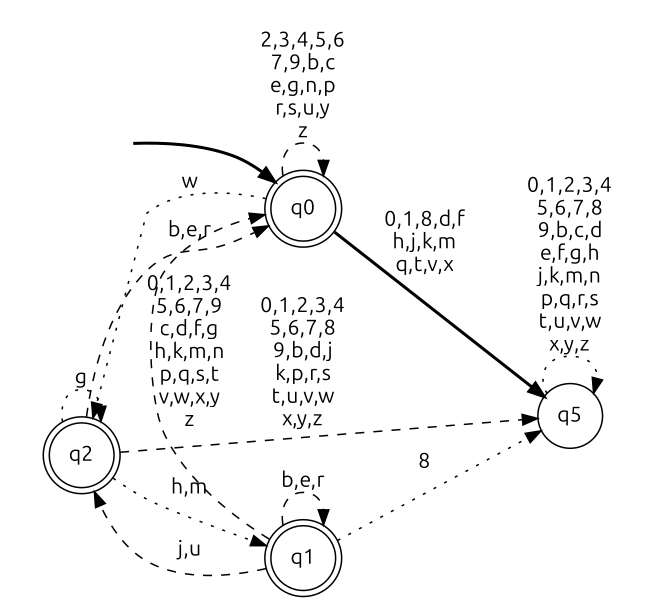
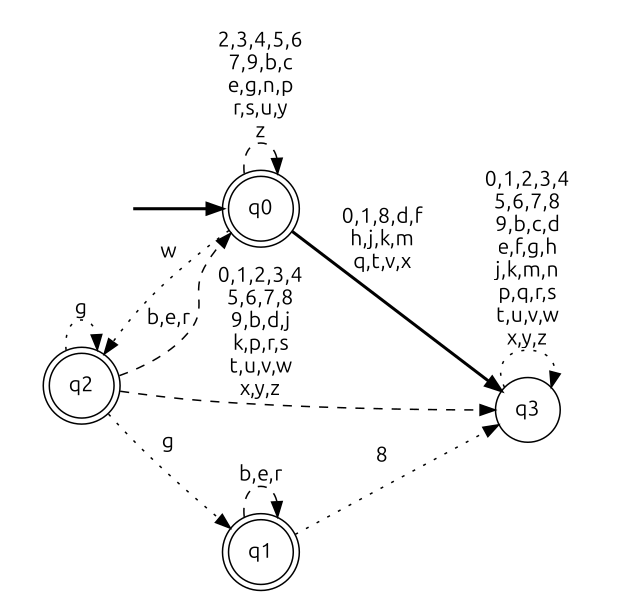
edge "q1" -> "q0": removed, label "0,1,2,3,4 5,6,7,9 c,d,f,g h,k,m,n p,q,s,t v,w,x,y z"
node "q5": label "q5" -> "q3"
edge "q2" -> "q1": label "h,m" -> "g"
edge "q1" -> "q2": removed, label "j,u"
